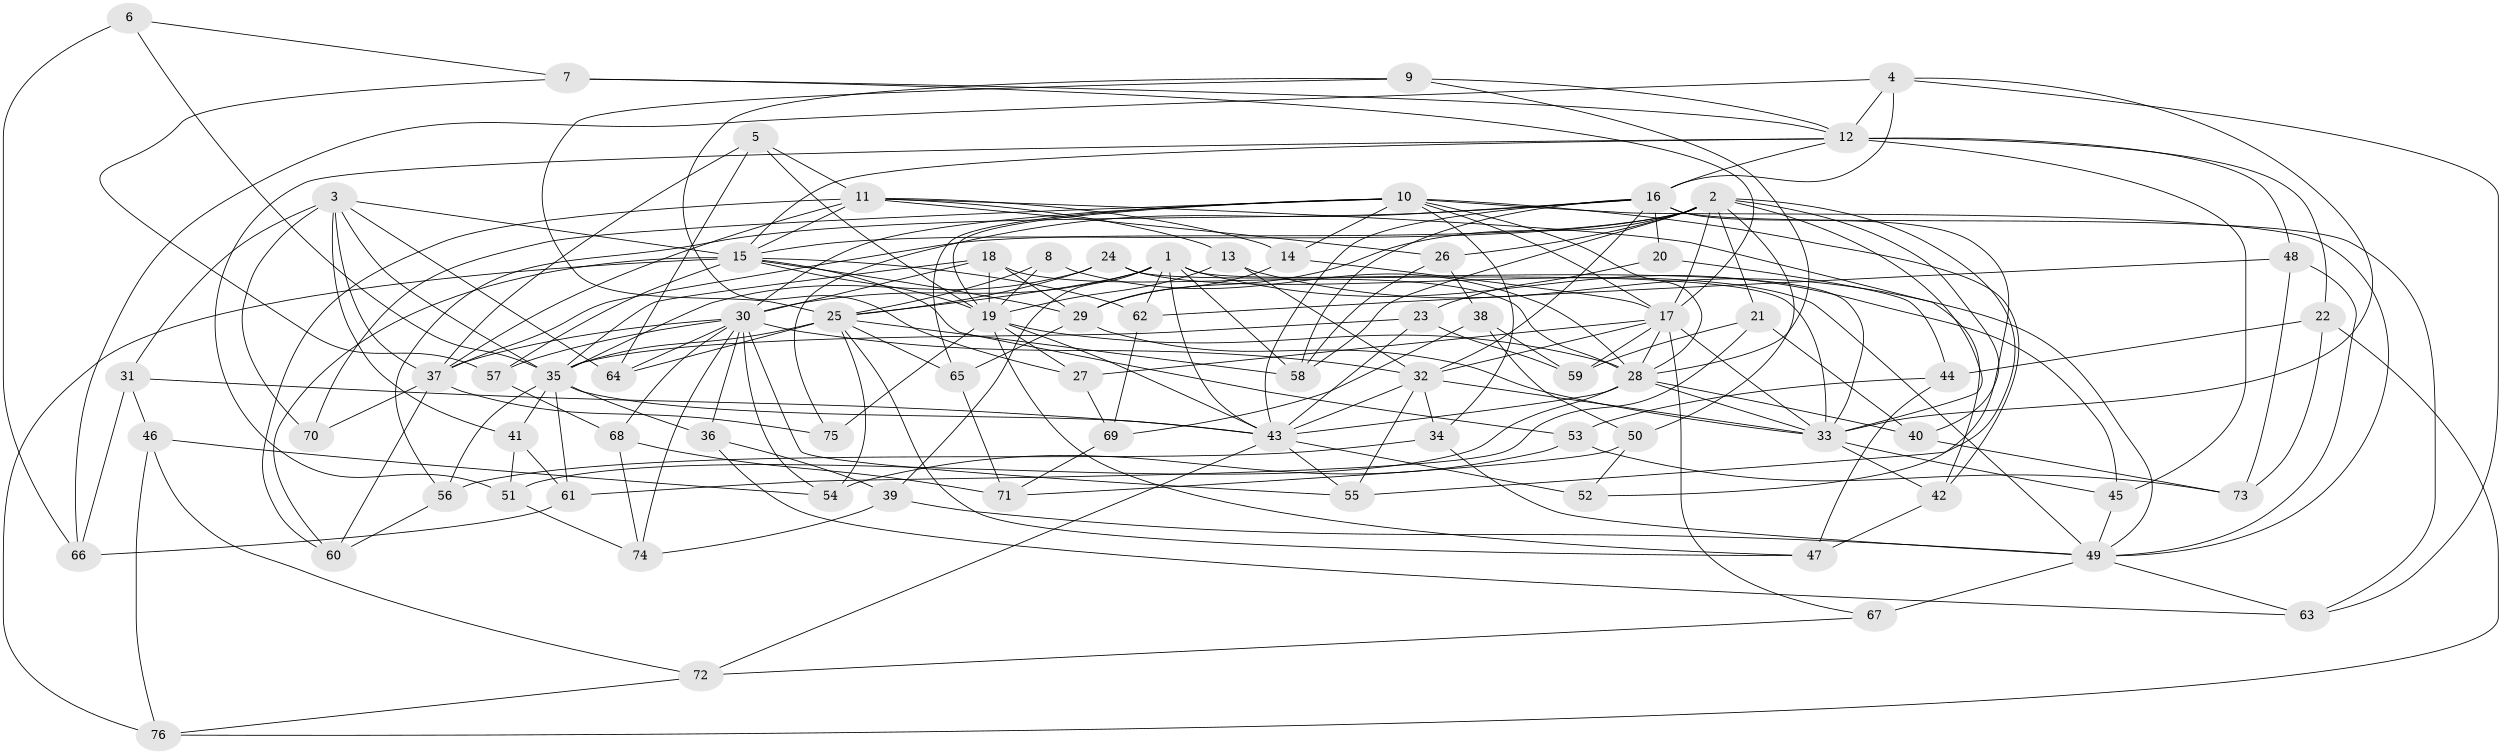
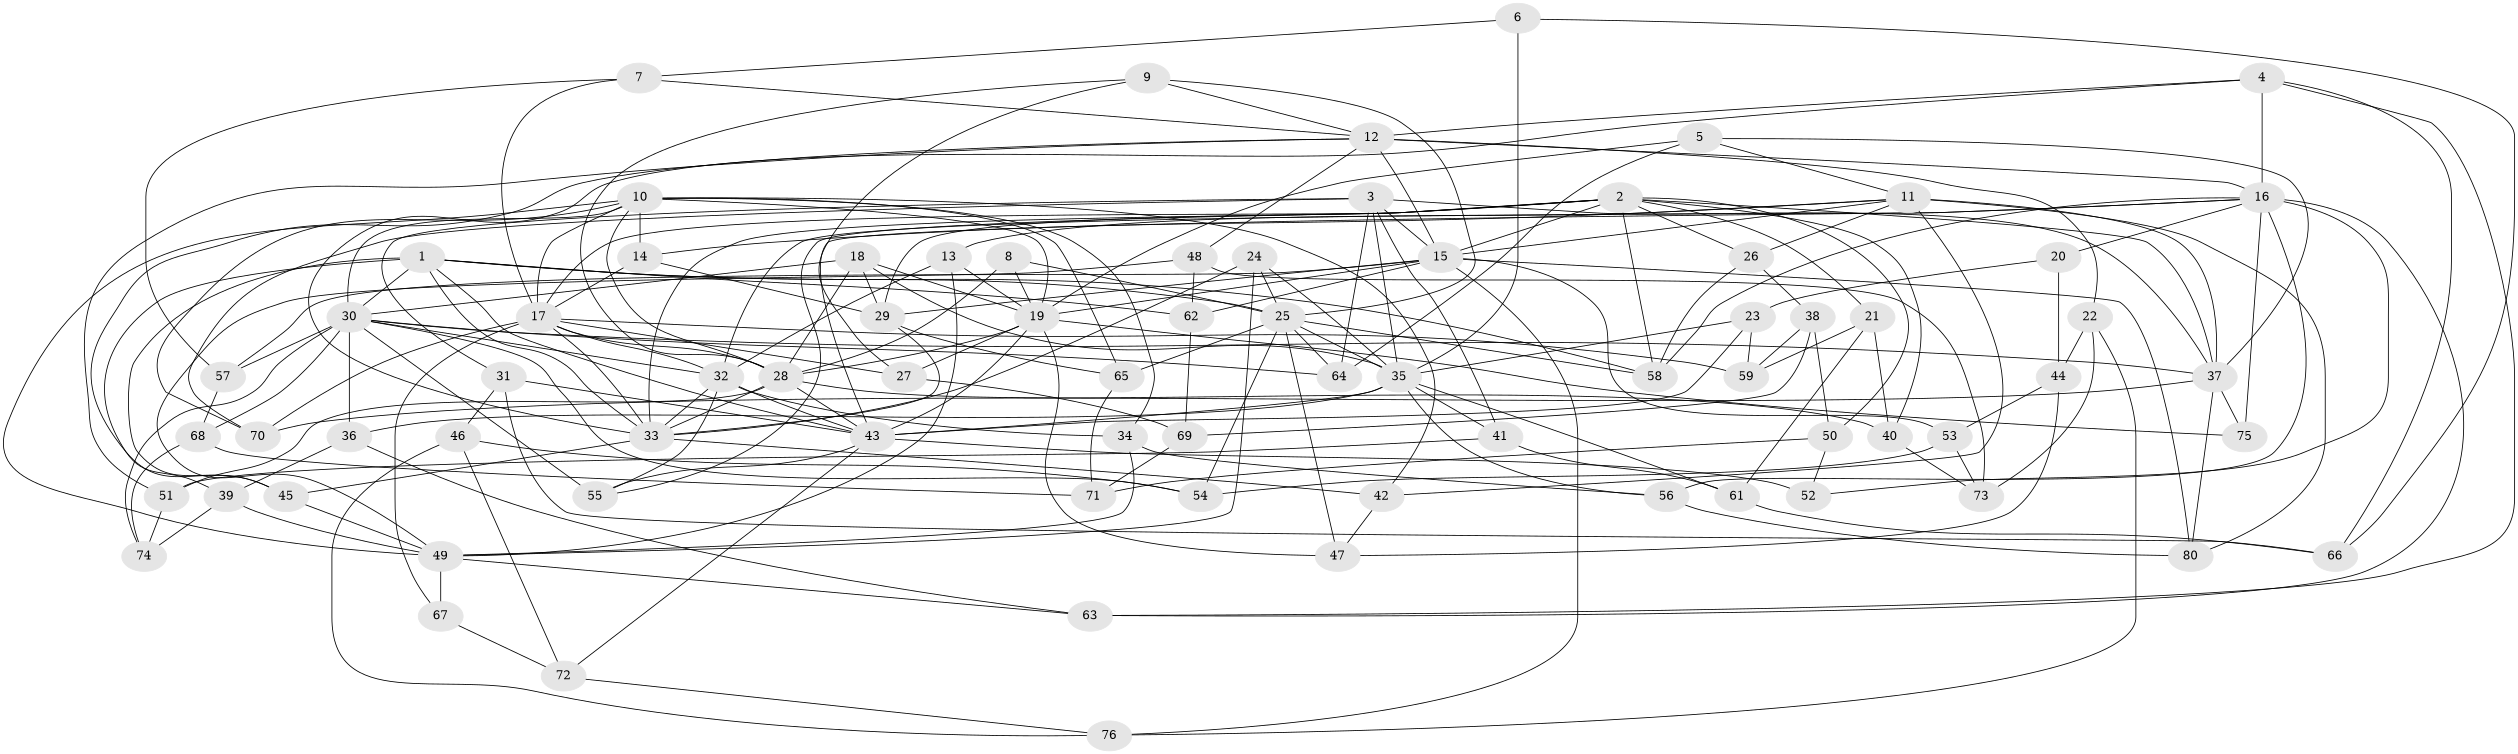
edge "17" -- "70": added
node "60": label "60" -> "80"
